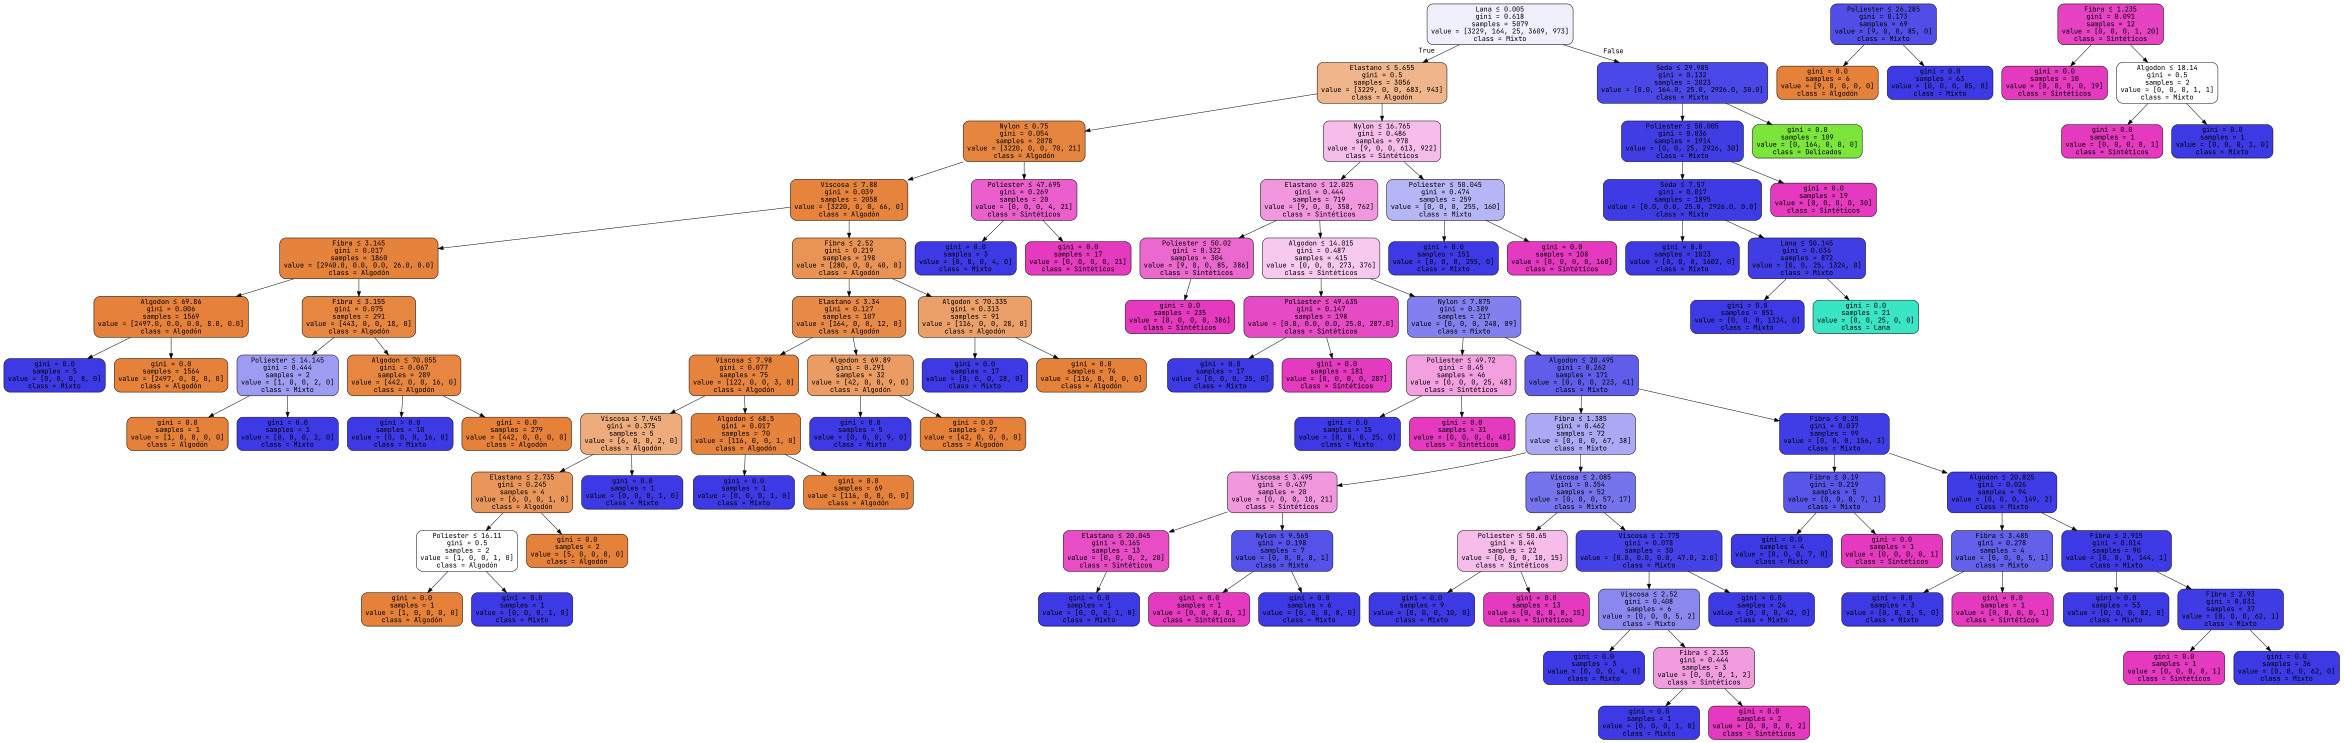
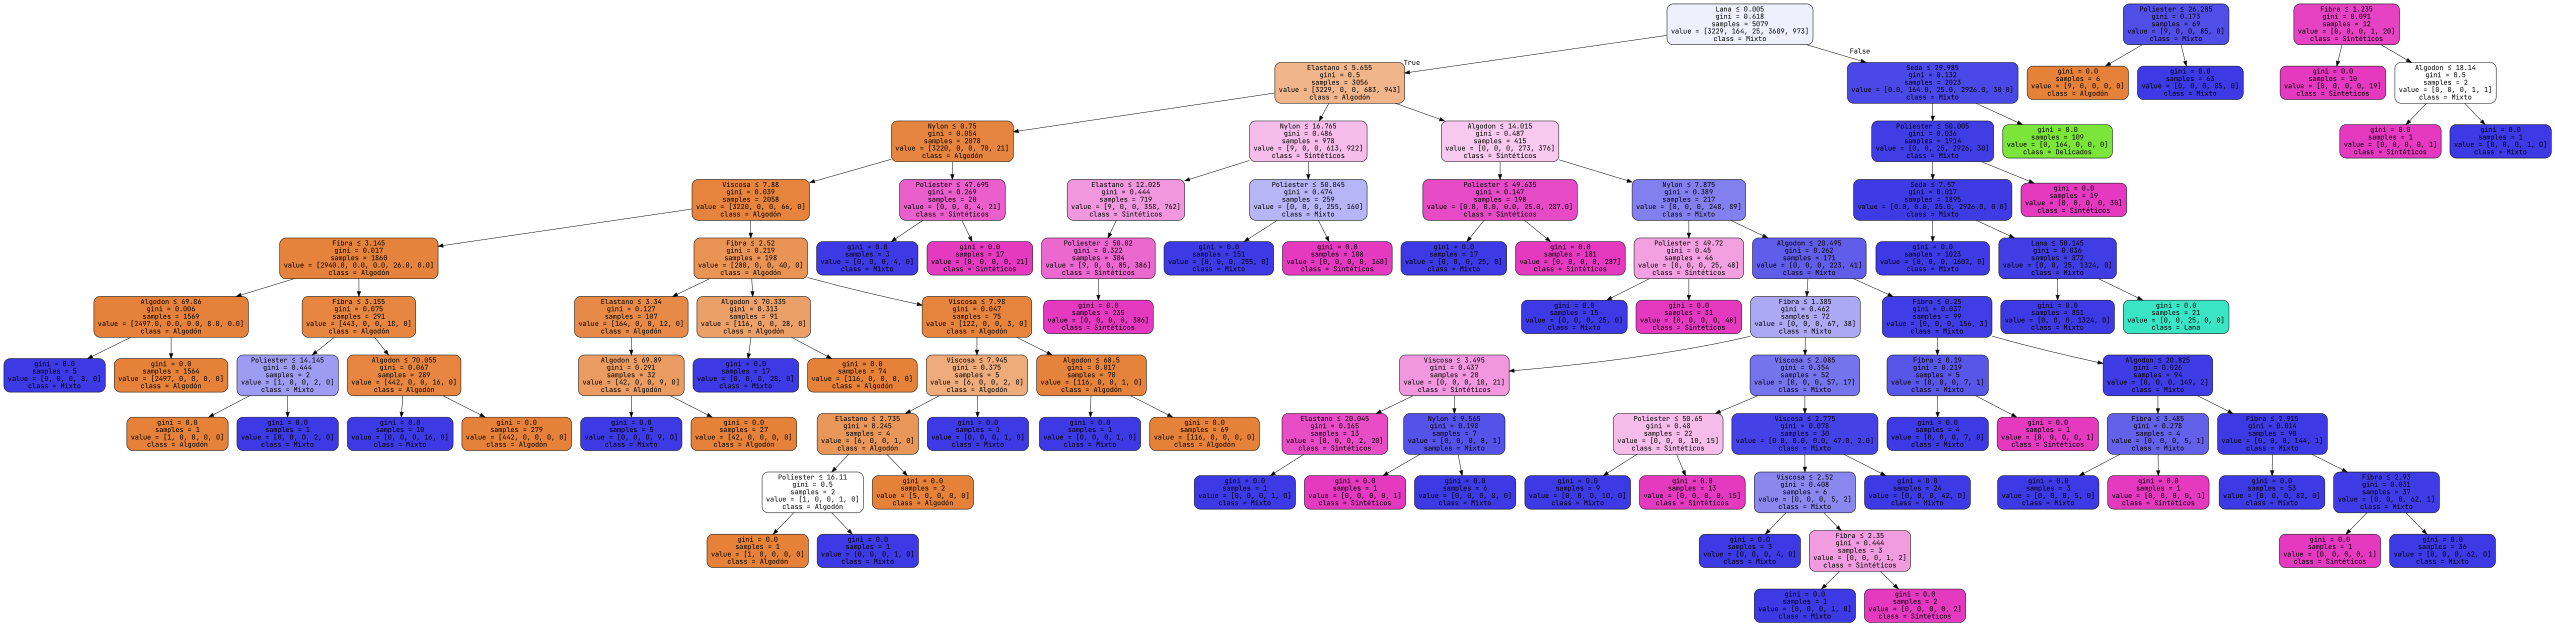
edge "Elastano ≤ 12.025" -> "Algodon ≤ 14.015": now "Elastano ≤ 5.655" -> "Algodon ≤ 14.015"
edge "Elastano ≤ 3.34" -> "Viscosa ≤ 7.98": now "Fibra ≤ 2.52" -> "Viscosa ≤ 7.98"
node "Viscosa ≤ 7.98": text "gini = 0.077" -> "gini = 0.047"
node "Poliester ≤ 50.65": text "gini = 0.44" -> "gini = 0.48"
node "Nylon ≤ 9.565": text "class = Mixto" -> "samples = Mixto"
